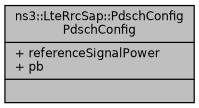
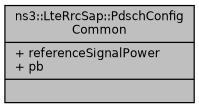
node "ns3::LteRrcSap::PdschConfig": text "PdschConfig" -> "Common"
